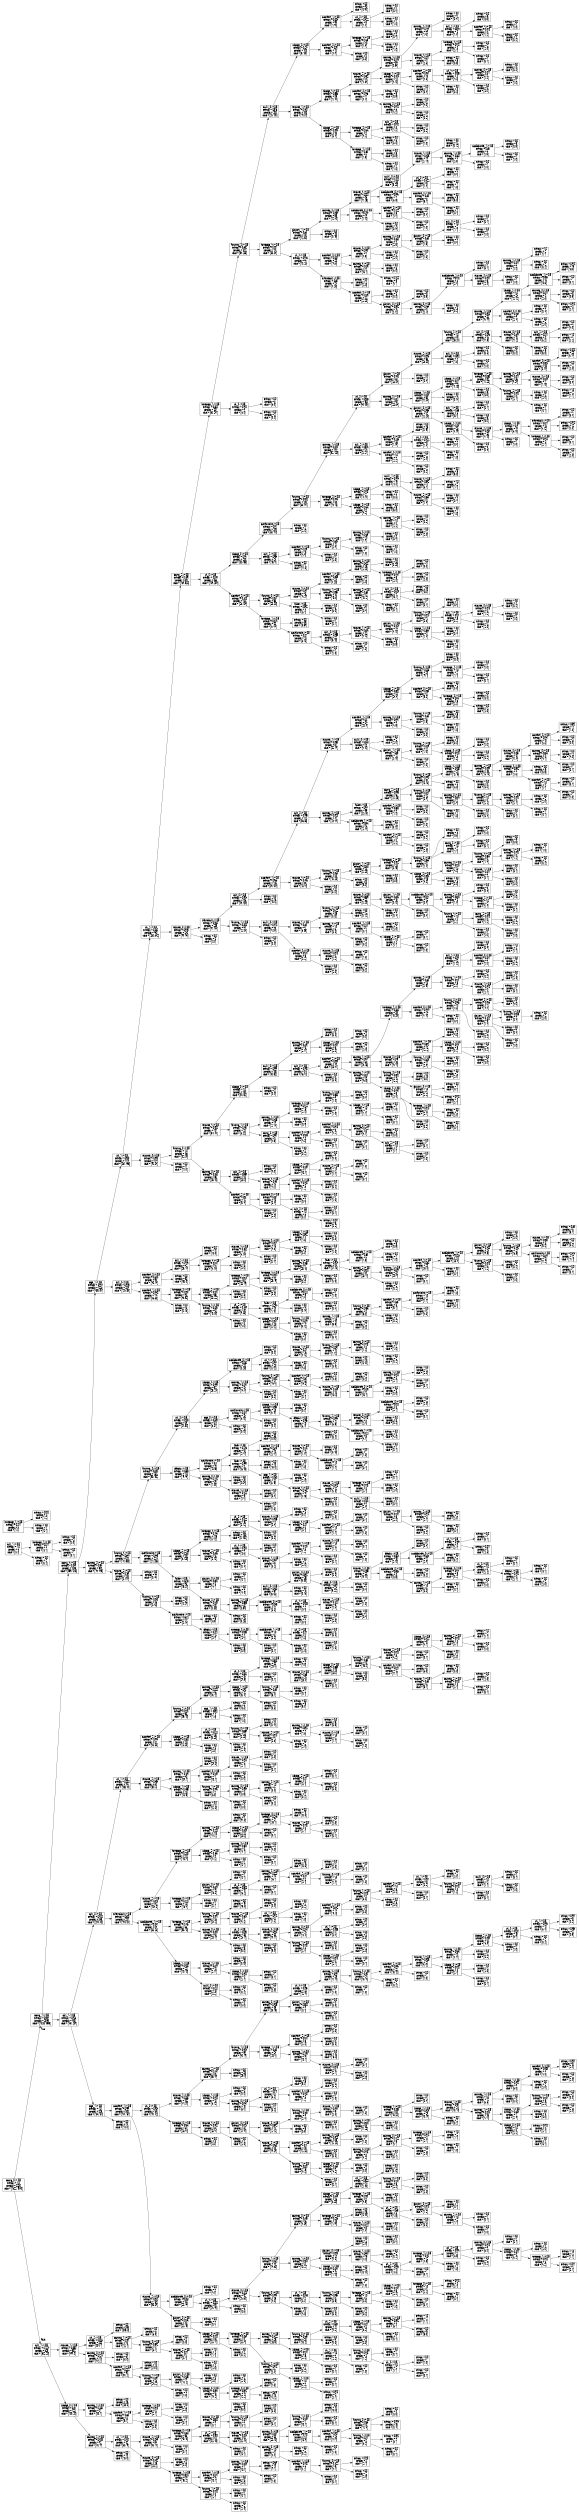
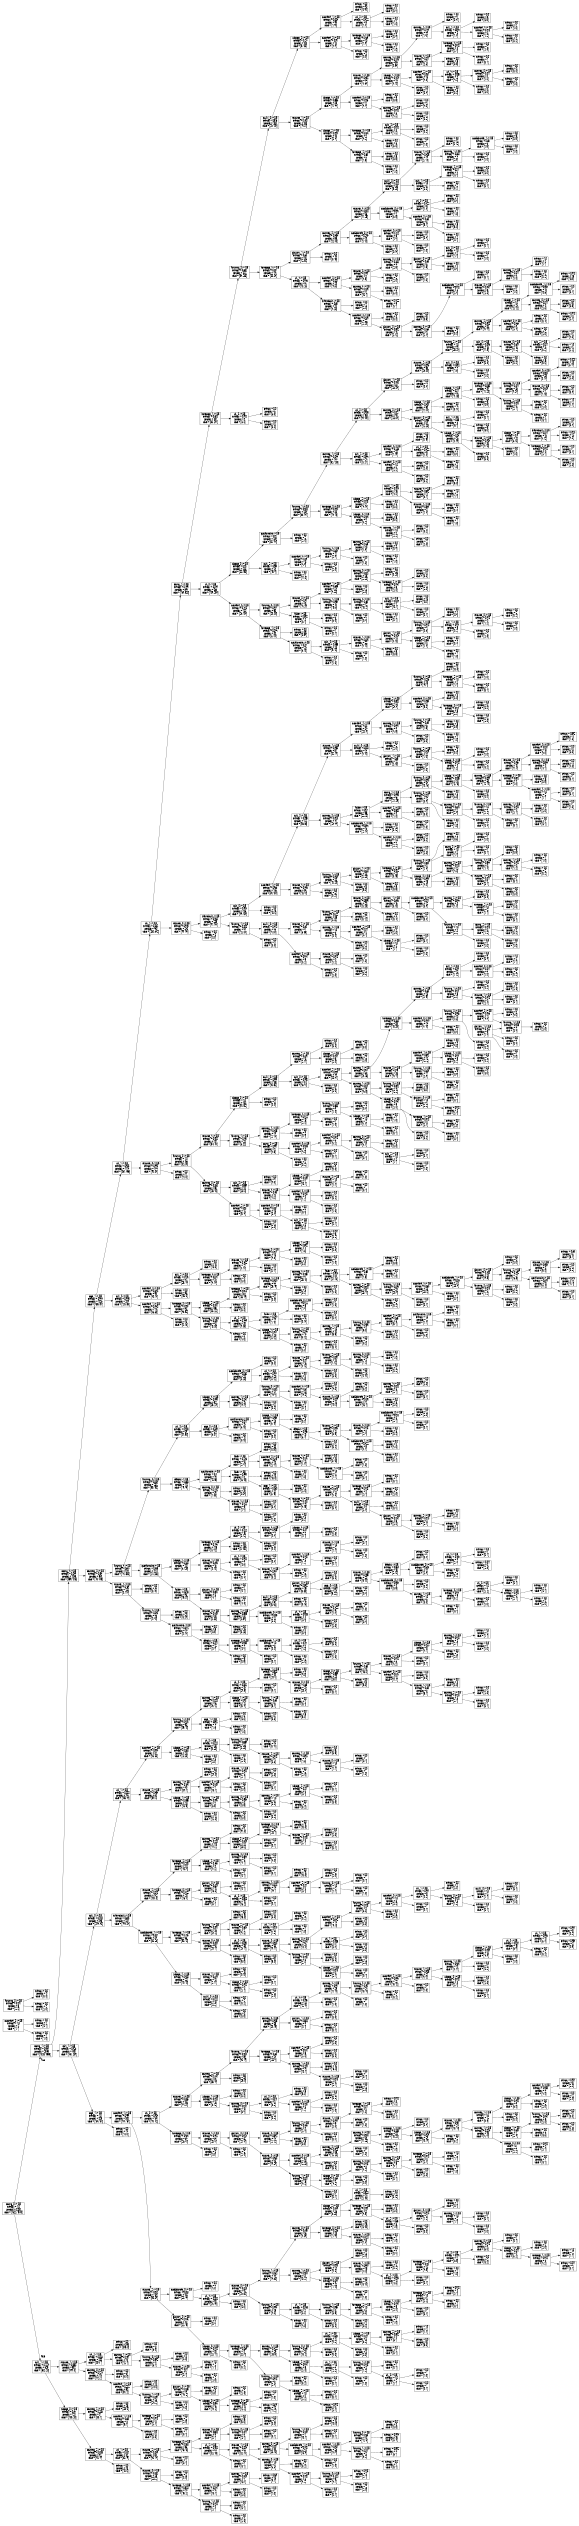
edge "ouwiki_0 <= 0.5 entropy = 0.722 samples = 25 value = [5, 20]" -> "quiz_1 <= 0.5 entropy = 1.0 samples = 6 value = [3, 3]": added
node "quiz_2 <= 0.5 entropy = 0.584 samples = 24 value = [3, 21]": label "quiz_2 <= 0.5 entropy = 0.584 samples = 24 value = [3, 21]" -> "quiz_2 <= 0.5 entropy = 0.544 samples = 24 value = [3, 21]"
node "quiz_0 <= 0.5 entropy = 0.755 samples = 22 value = [5, 18]": label "quiz_0 <= 0.5 entropy = 0.755 samples = 22 value = [5, 18]" -> "quiz_0 <= 0.5 entropy = 0.755 samples = 23 value = [5, 18]"
edge "subpage_4 <= 0.5 entropy = 0.811 samples = 4 value = [3, 1]" -> "oucontent_3 <= 0.5 entropy = 1.0 samples = 2 value = [1, 1]": removed
edge "resource_1 <= 0.5 entropy = 0.971 samples = 5 value = [2, 3]" -> "homepage_1 <= 0.5 entropy = 0.811 samples = 4 value = [1, 3]": added
node "subpage_0 <= 0.5 entropy = 1.0 samples = 4 value = [2, 2]": label "subpage_0 <= 0.5 entropy = 1.0 samples = 4 value = [2, 2]" -> "subpage_0 <= 0.5 value = 1.0 samples = 4 value = [2, 2]"
edge "url_2 <= 0.5 entropy = 0.523 samples = 17 value = [2, 15]" -> "forumng_0 <= 0.5 entropy = 0.971 samples = 5 value = [2, 3]": removed
